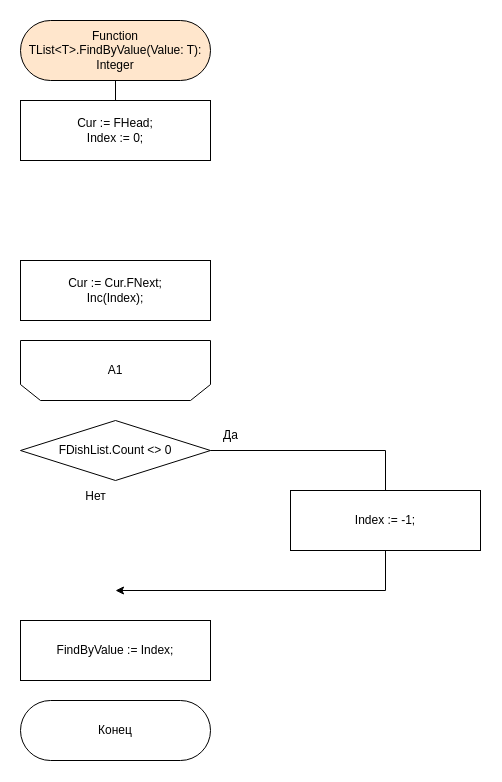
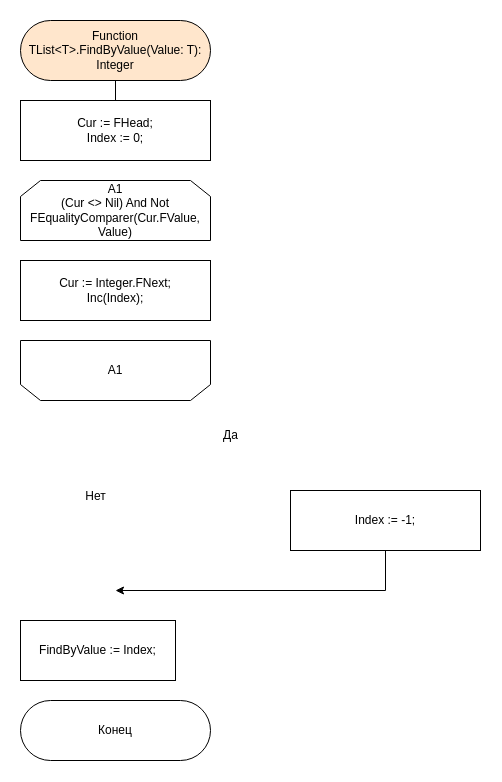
node "A1 (Cur <> Nil) And Not FEqualityComparer(Cur.FValue, Value)": added
node "Cur := Cur.FNext; Inc(Index);": label "Cur := Cur.FNext; Inc(Index);" -> "Cur := Integer.FNext; Inc(Index);"
node "FDishList.Count <> 0": removed
edge "FDishList.Count <> 0" -- "Index := -1;": removed
node "FindByValue := Index;": size 190x60 -> 155x60
